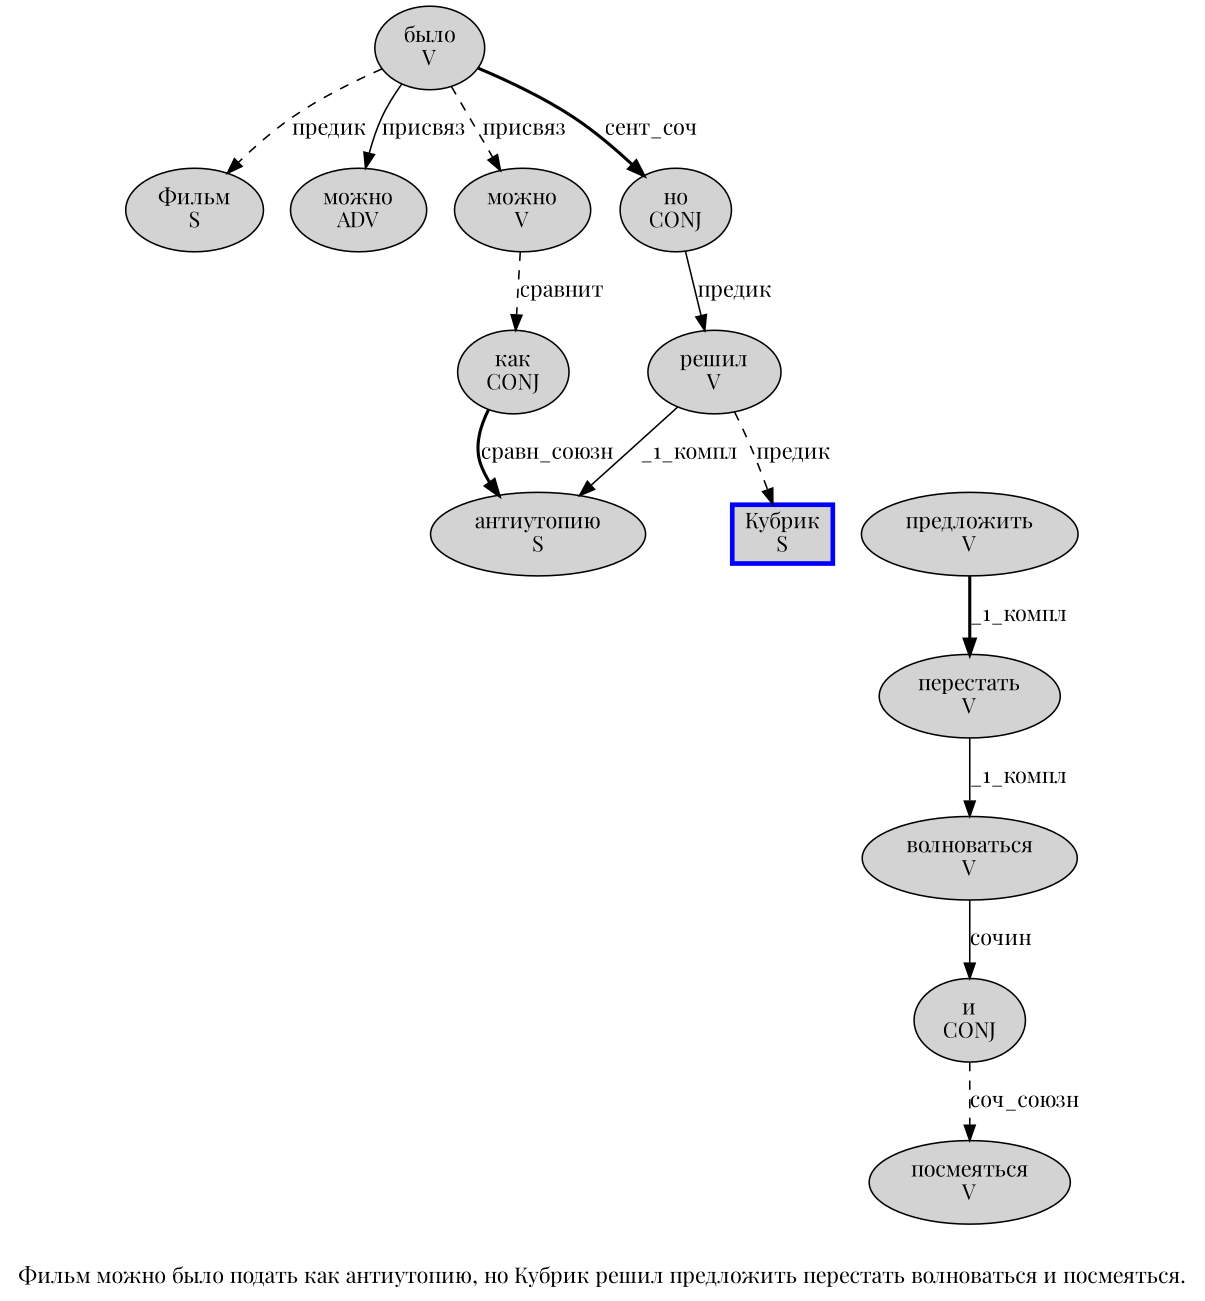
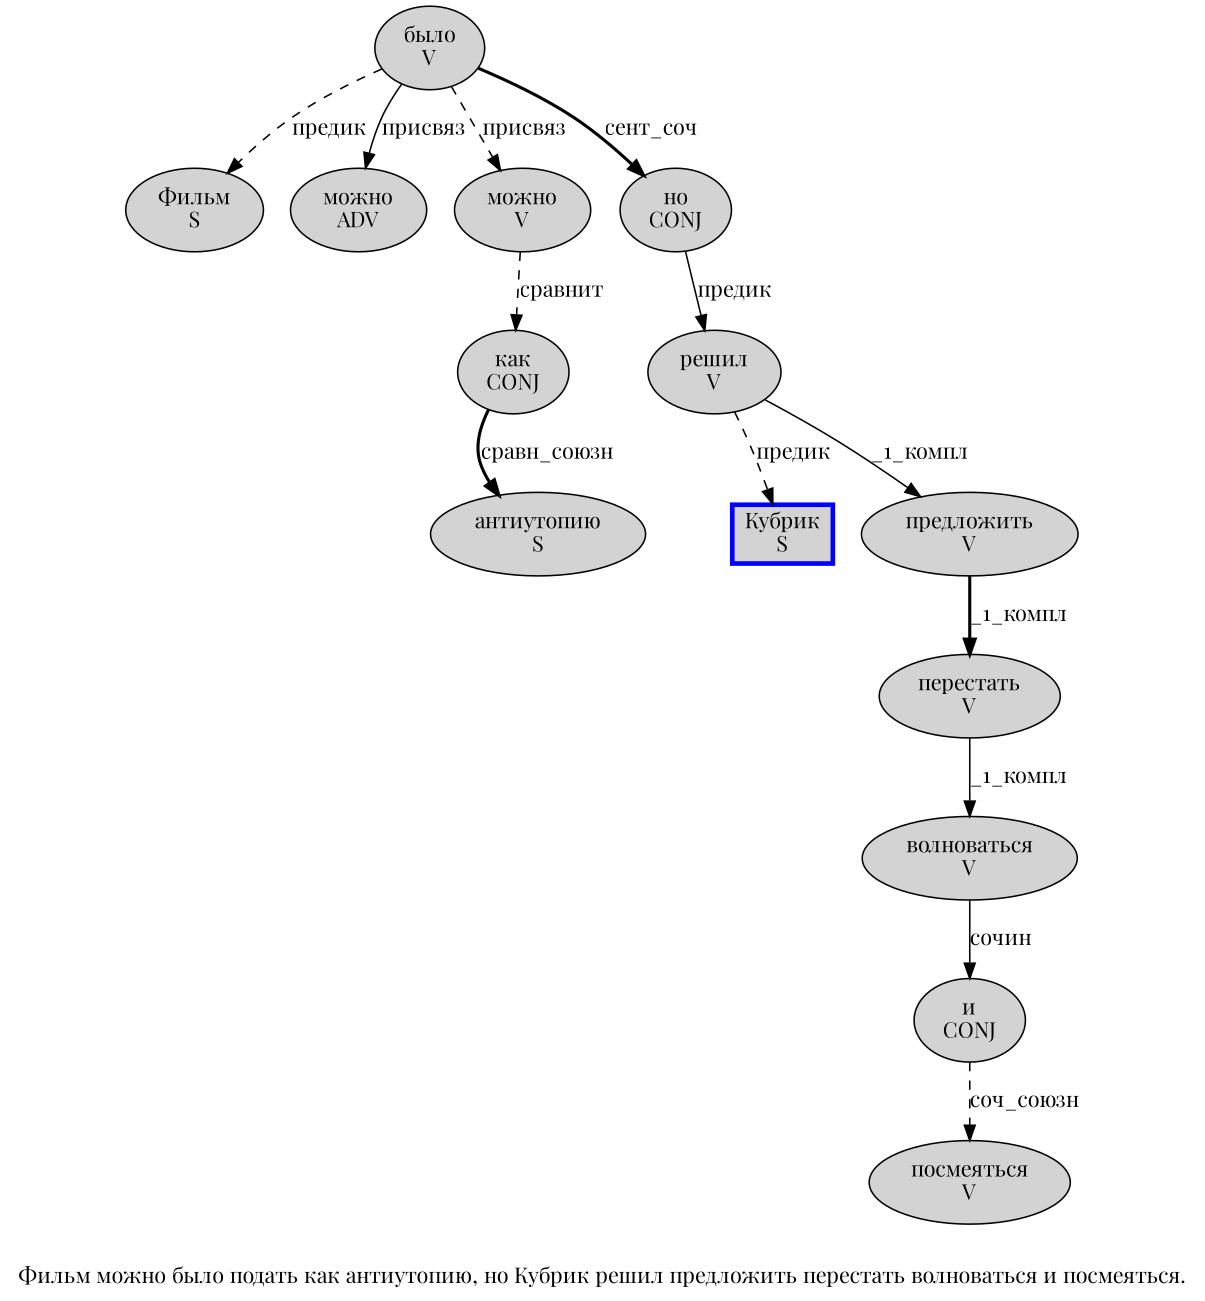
edge "решил V" -> "антиутопию S": now "решил V" -> "предложить V"
